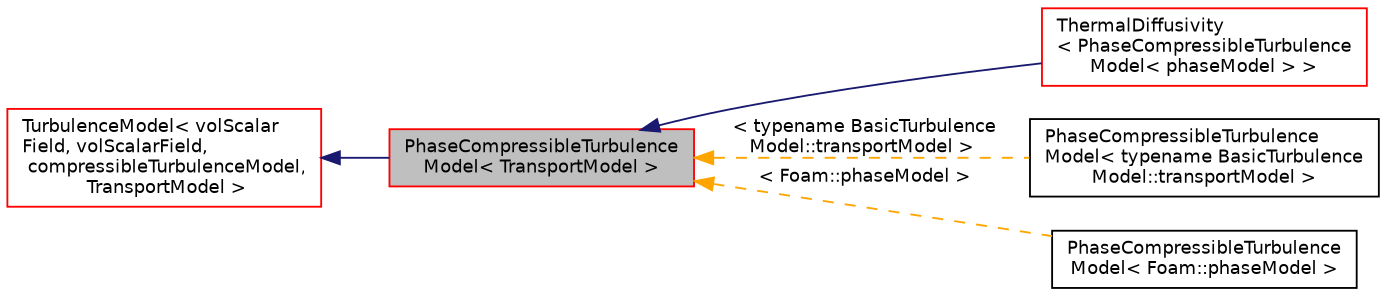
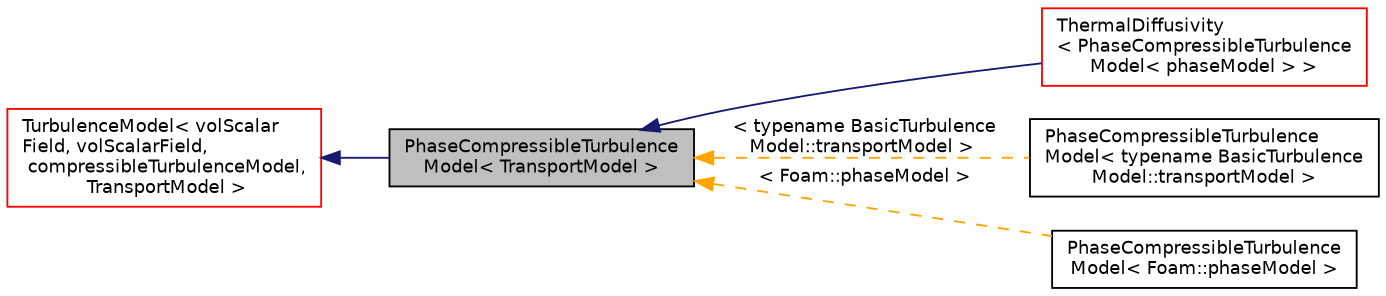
node "PhaseCompressibleTurbulence Model< TransportModel >": color red -> black
